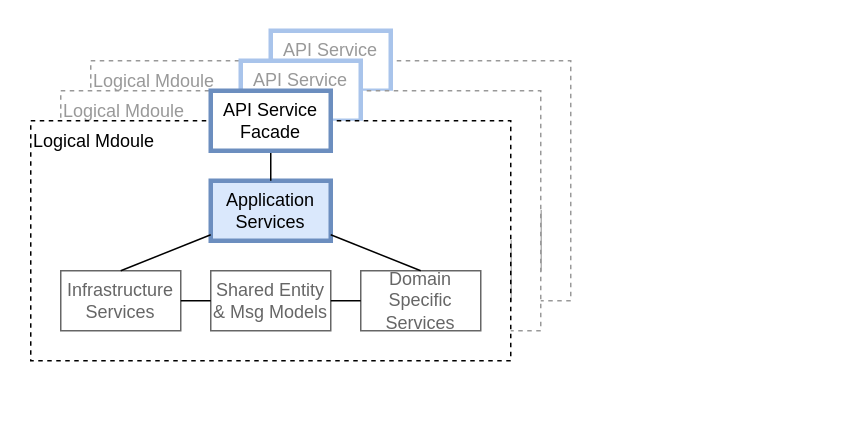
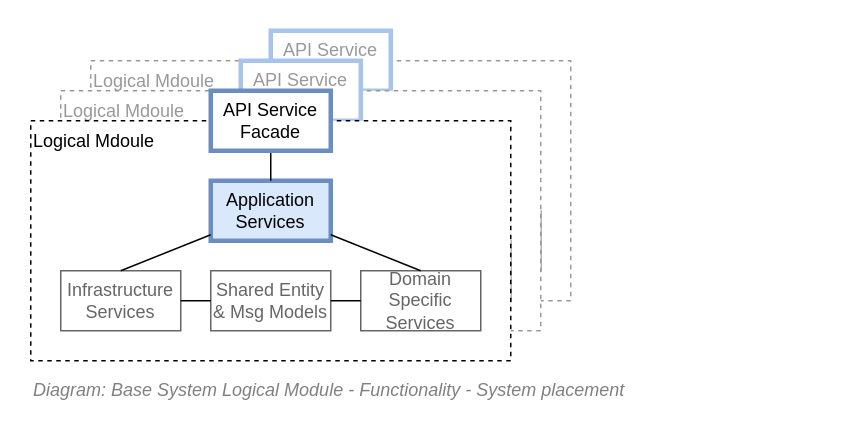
node "Diagram: Base System Logical Module - Functionality - System placement": added
